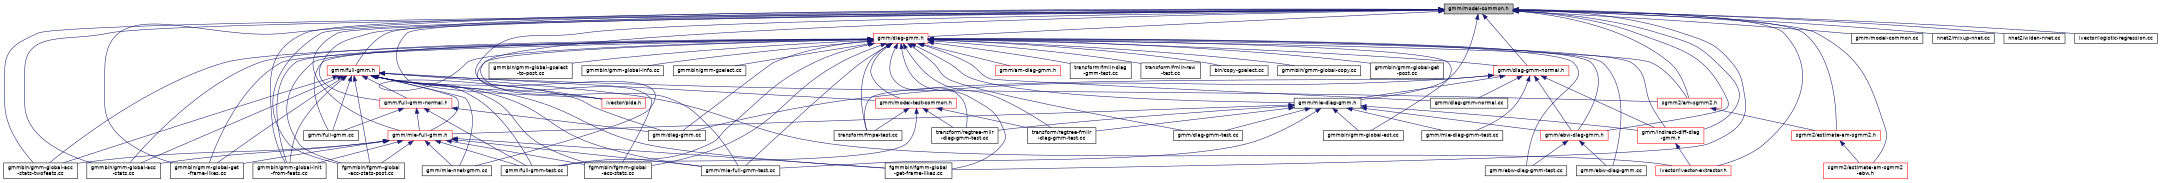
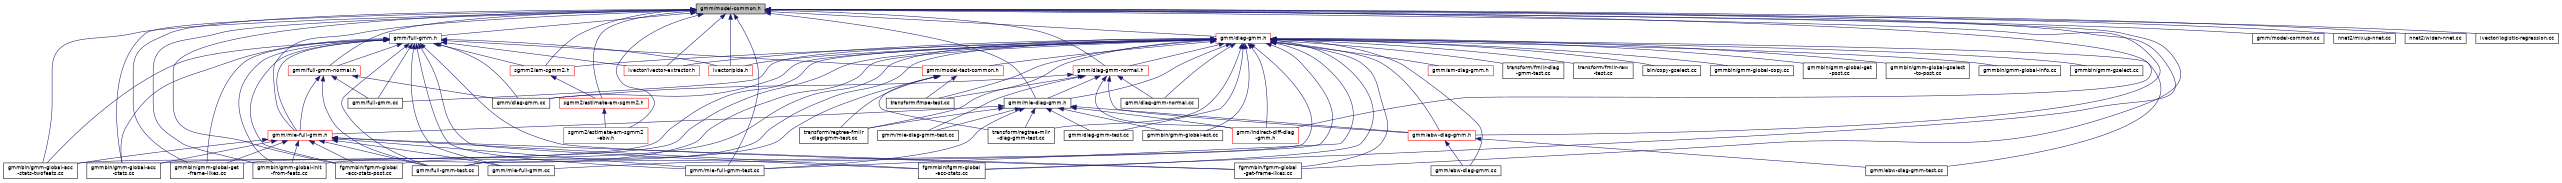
edge "ivector/ivector-extractor.h" -> "gmm/indirect-diff-diag -gmm.h": now "ivector/ivector-extractor.h" -> "gmm/diag-gmm.h"
node "gmm/mle-nnet-gmm.cc": label "gmm/mle-nnet-gmm.cc" -> "gmm/mle-full-gmm.cc"
